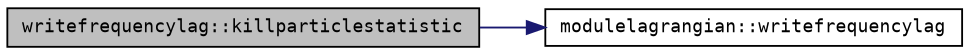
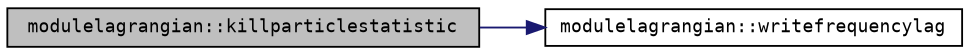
node "writefrequencylag::killparticlestatistic": label "writefrequencylag::killparticlestatistic" -> "modulelagrangian::killparticlestatistic"
